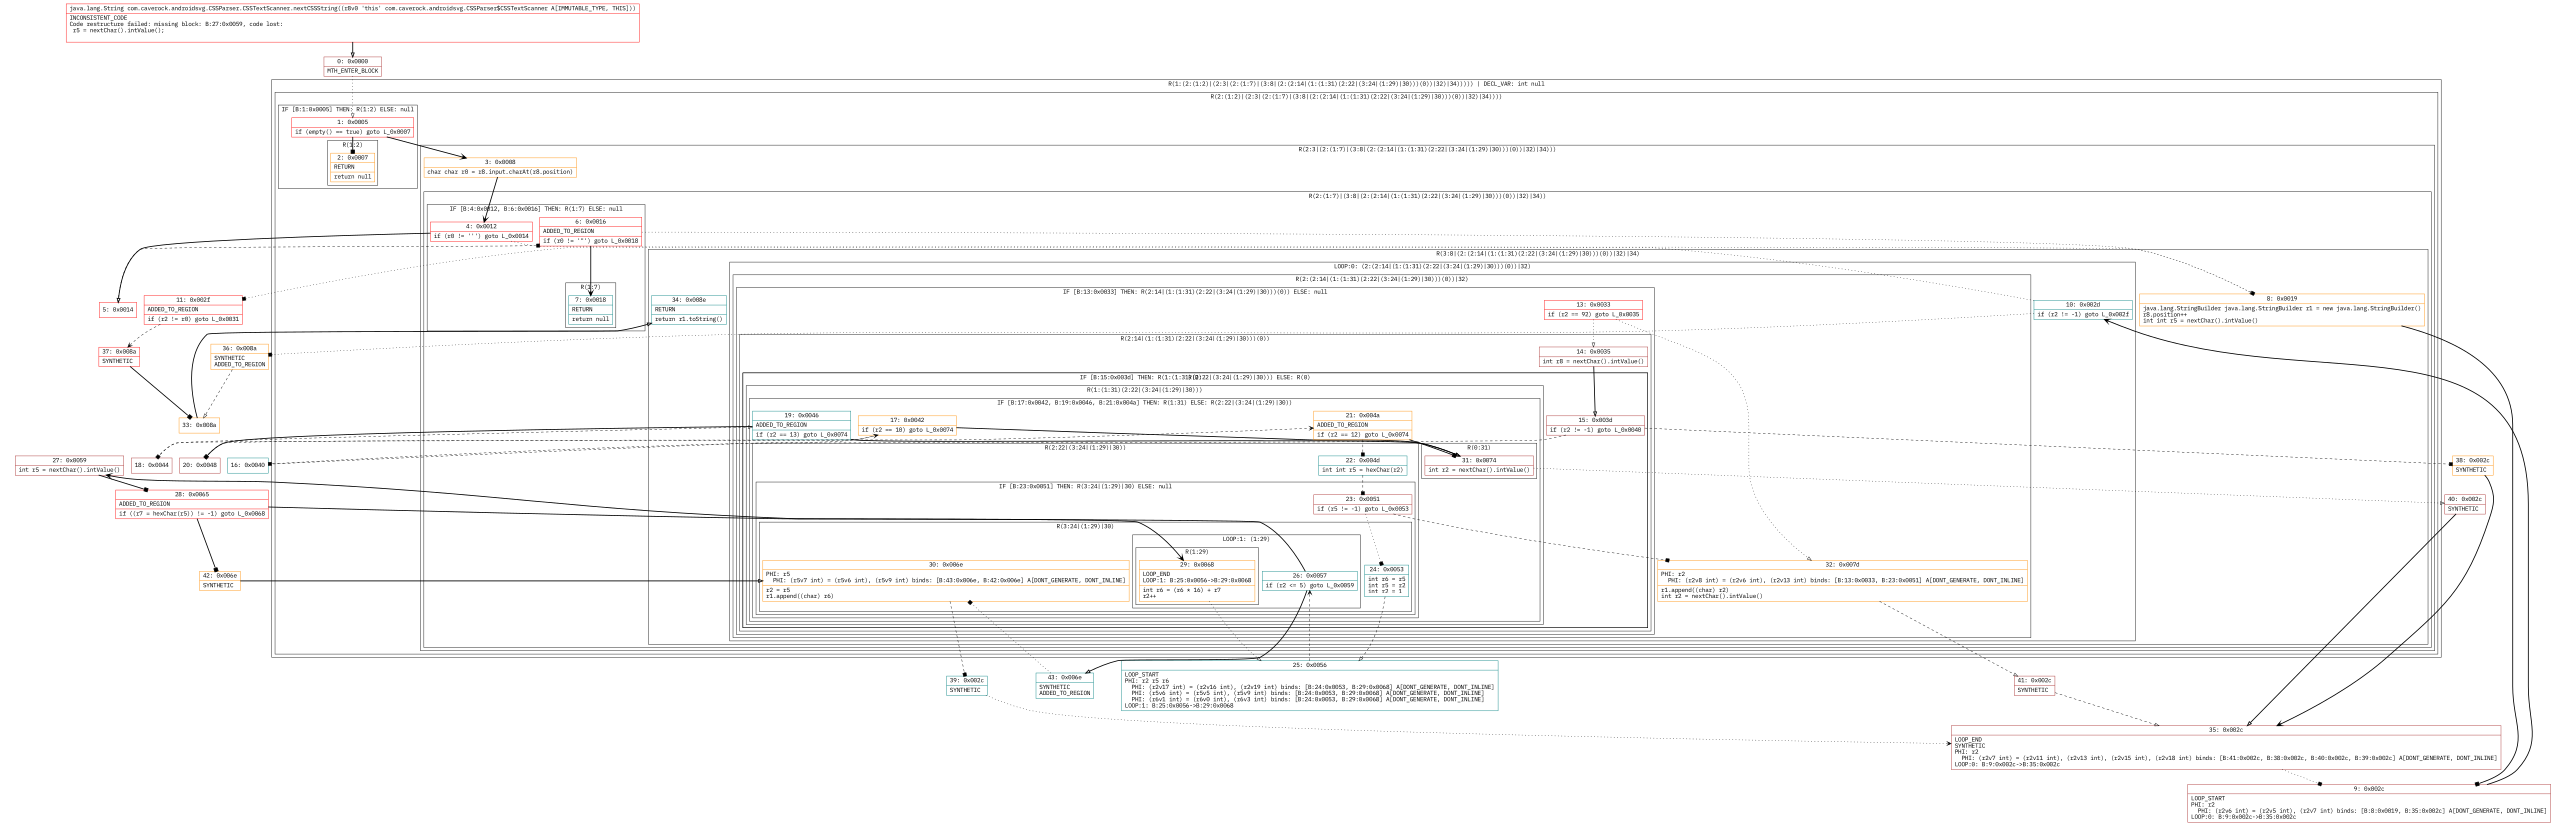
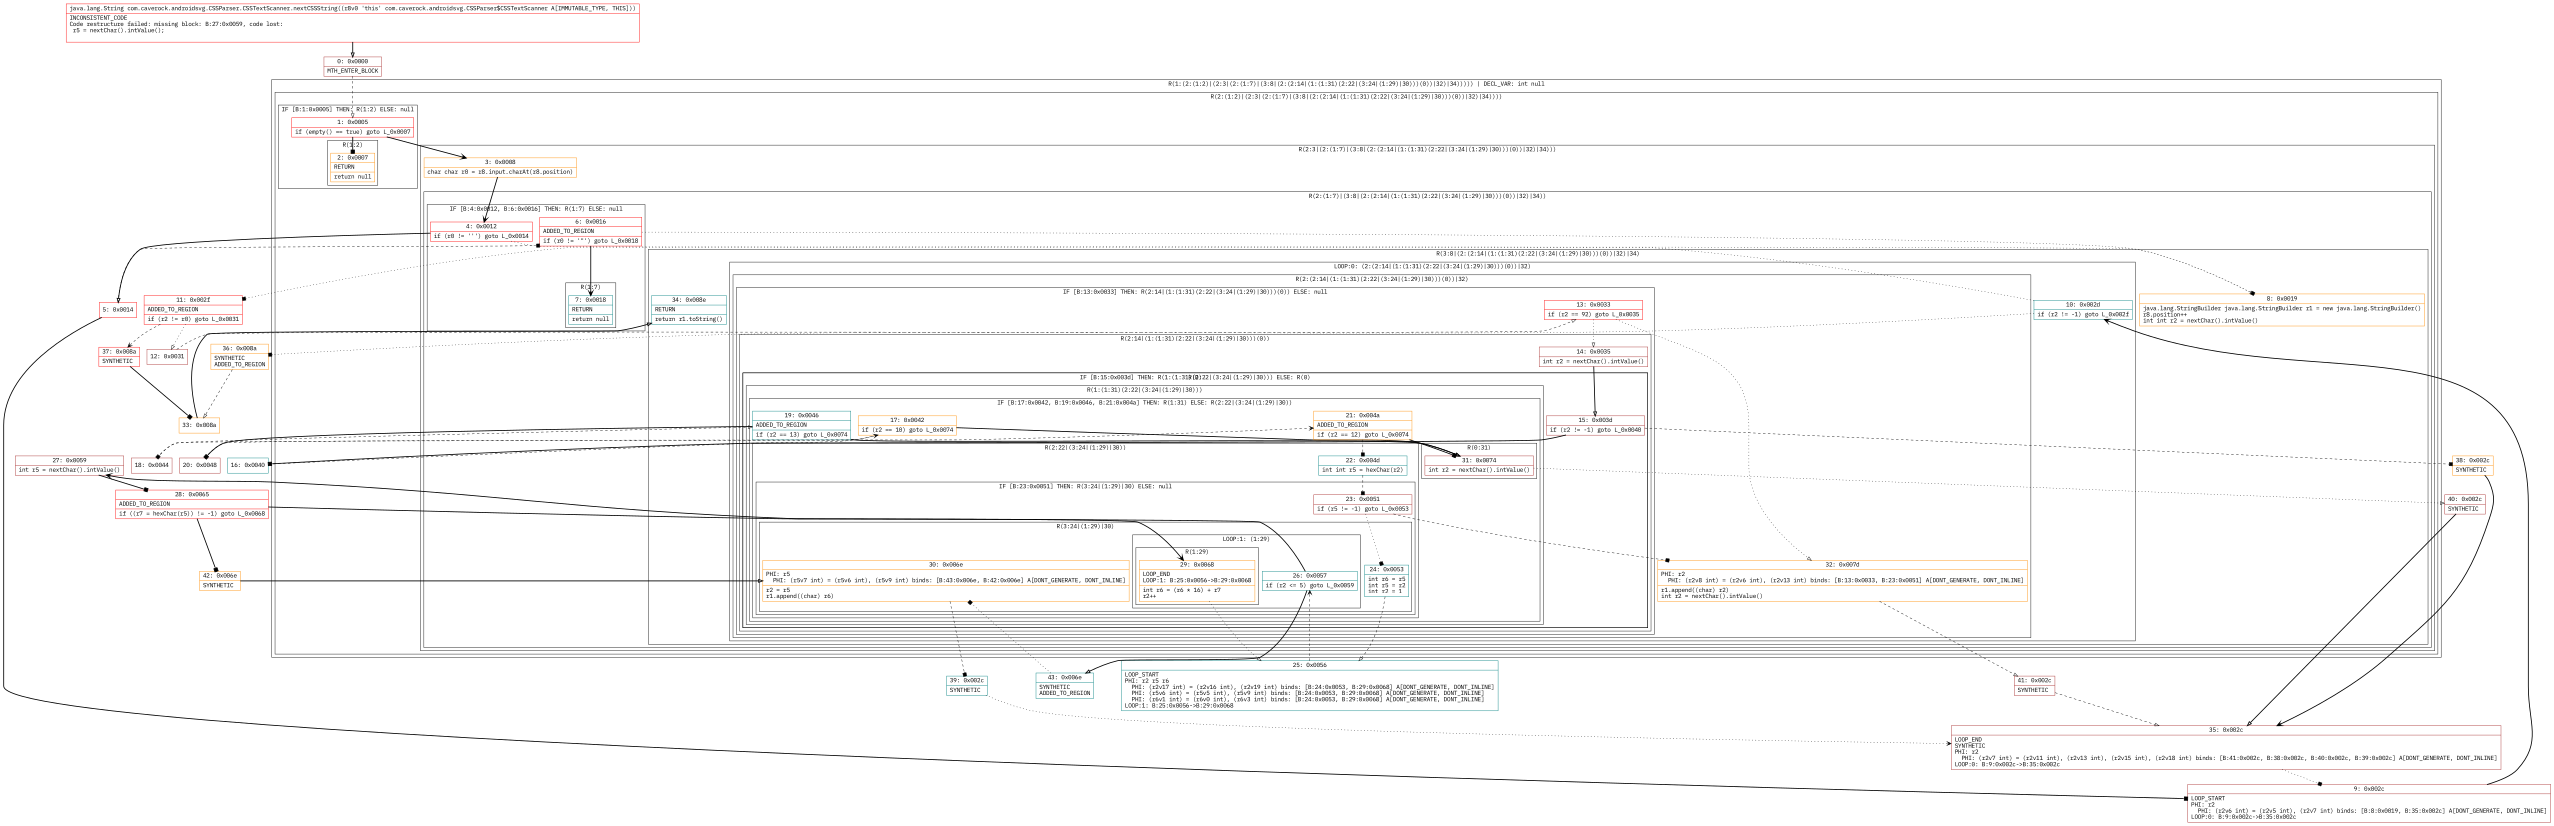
edge "0: 0x0000" -> "1: 0x0005": style dotted -> dashed
node "8: 0x0019": text "int int r5 = nextChar().intValue()" -> "int int r2 = nextChar().intValue()"
node "12: 0x0031": added
node "14: 0x0035": text "int r8 = nextChar().intValue()" -> "int r2 = nextChar().intValue()"
edge "15: 0x003d" -> "16: 0x0040": style dashed -> bold
edge "8: 0x0019" -> "9: 0x002c": now "5: 0x0014" -> "9: 0x002c"
